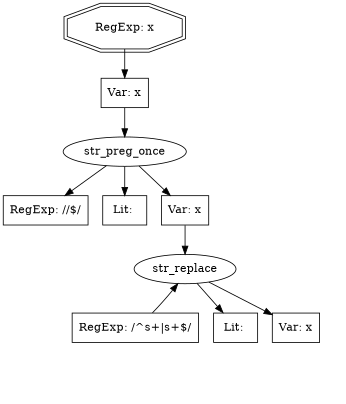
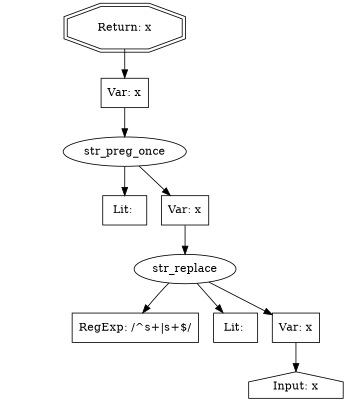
node "RegExp: x": label "RegExp: x" -> "Return: x"
node "RegExp: //$/": removed
edge "RegExp: /^s+|s+$/" -> "str_replace": reversed
node "Input: x": added
